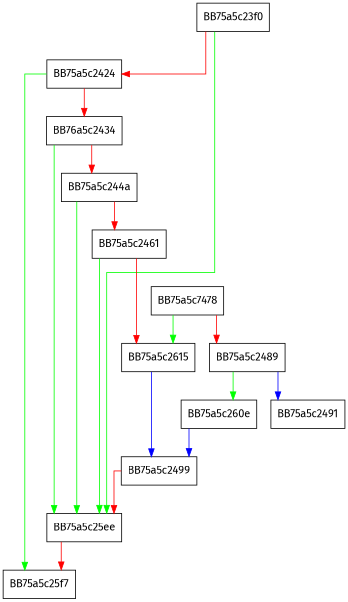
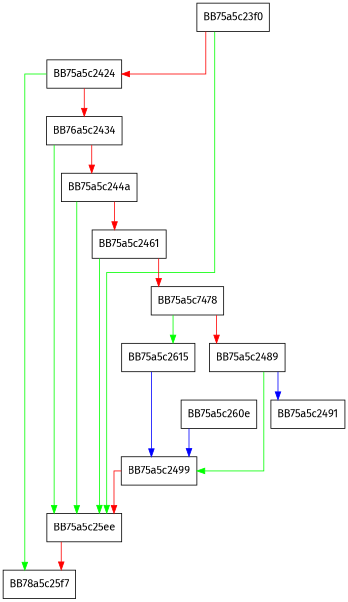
edge "BB75a5c2461" -> "BB75a5c2615": now "BB75a5c2461" -> "BB75a5c7478"
edge "BB75a5c2489" -> "BB75a5c260e": now "BB75a5c2489" -> "BB75a5c2499"
node "BB75a5c25f7": label "BB75a5c25f7" -> "BB78a5c25f7"
